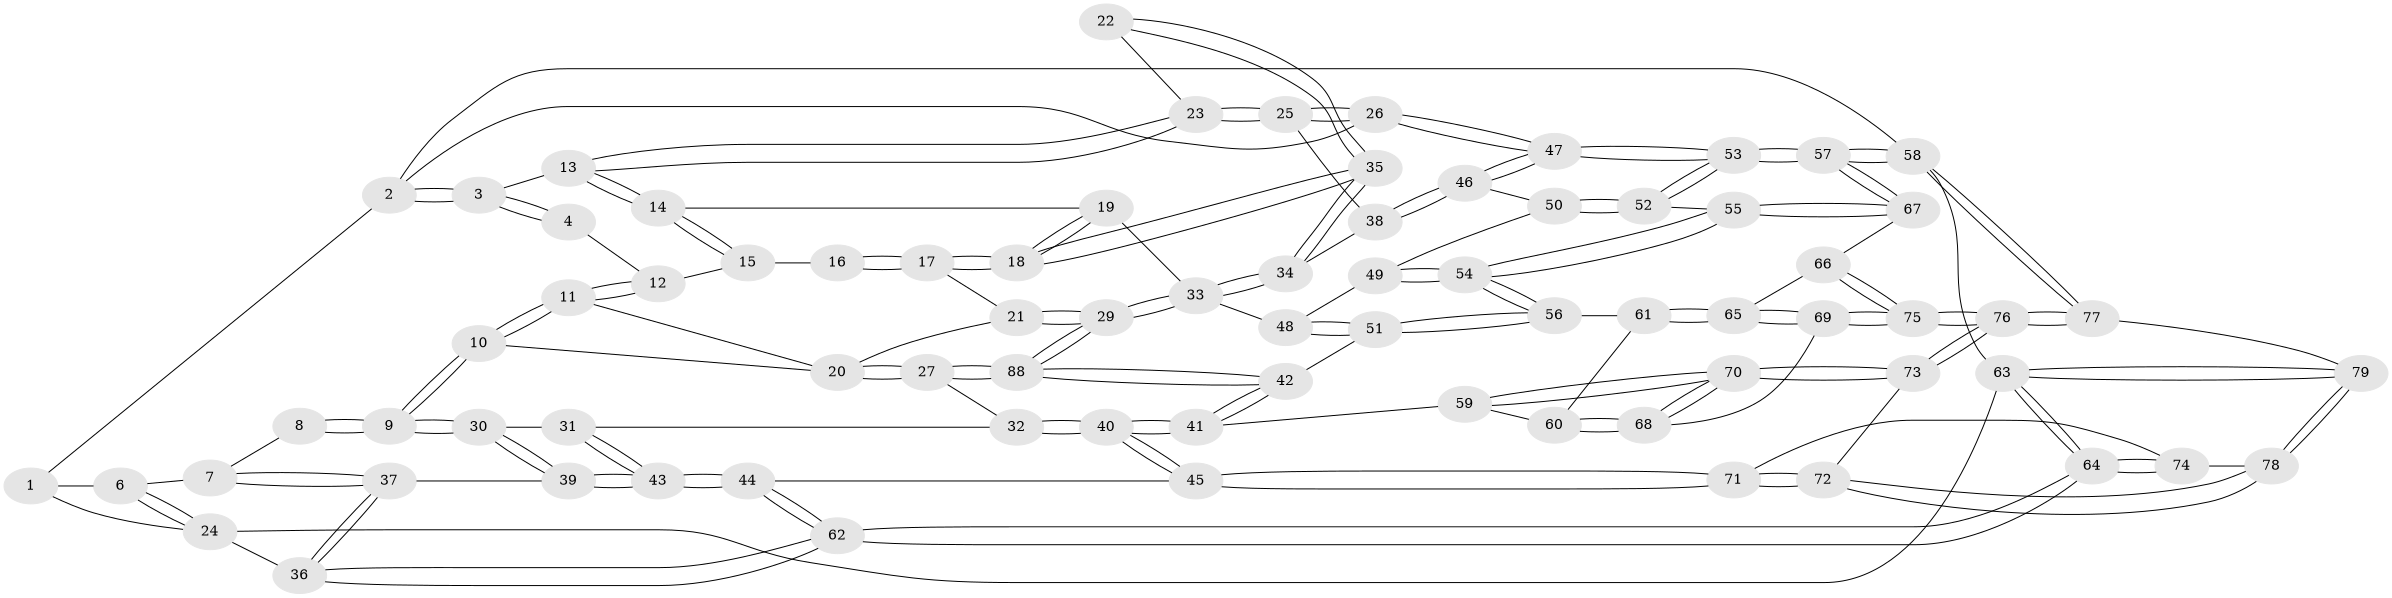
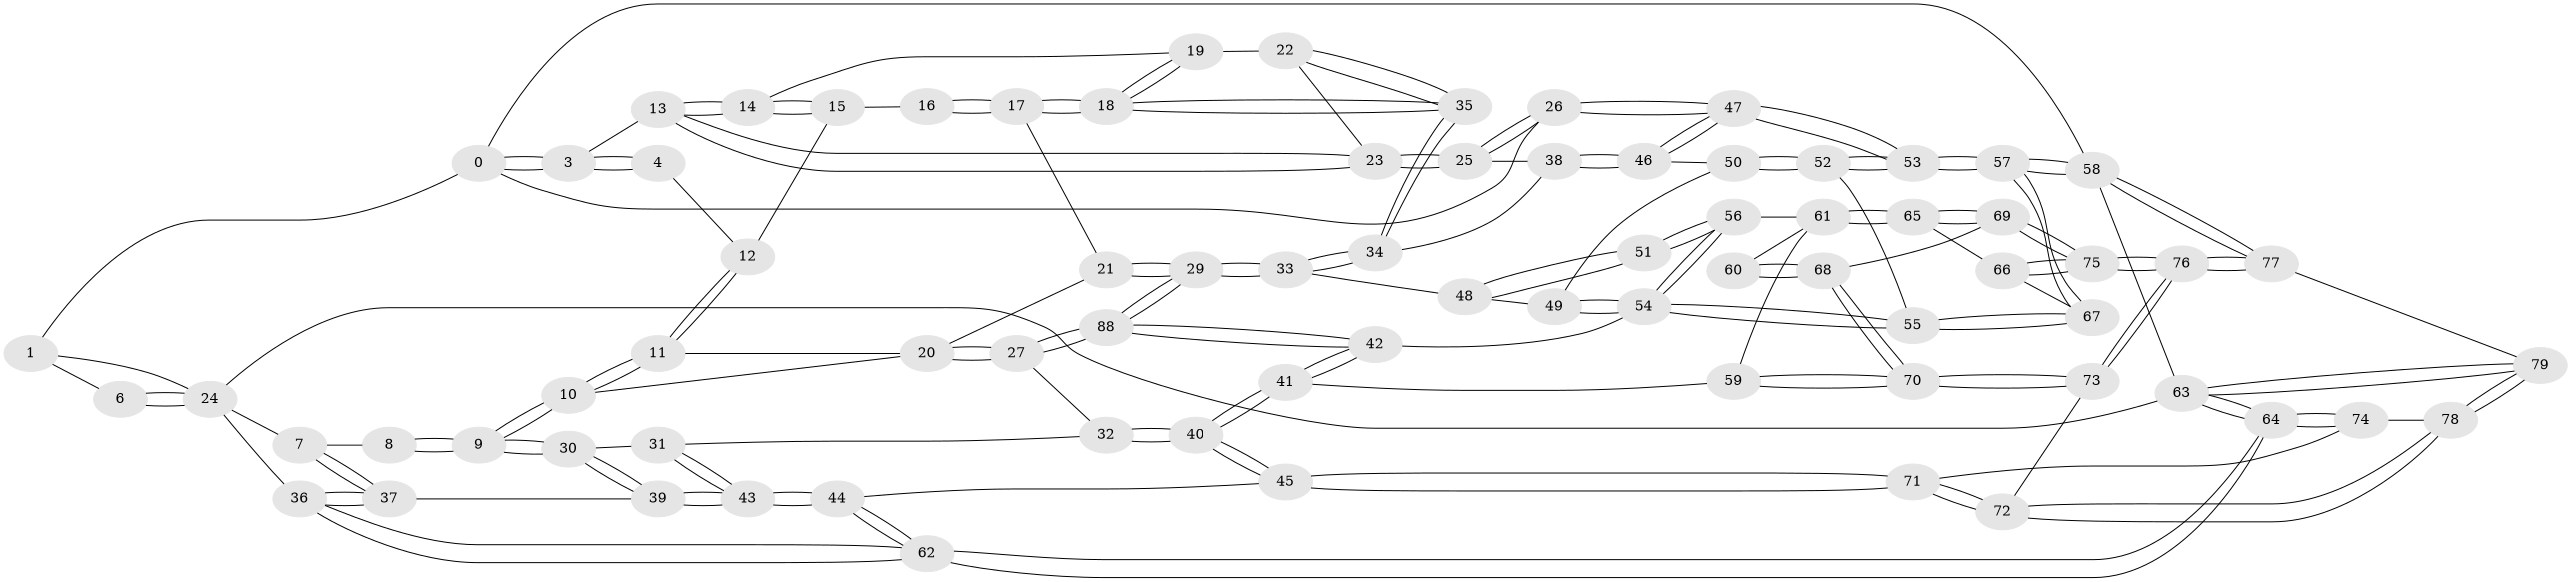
node "2": label "2" -> "0"
edge "19" -- "33": now "19" -- "22"
edge "51" -- "42": now "54" -- "42"
edge "59" -- "60": now "59" -- "61"
edge "7" -- "6": now "7" -- "24"
